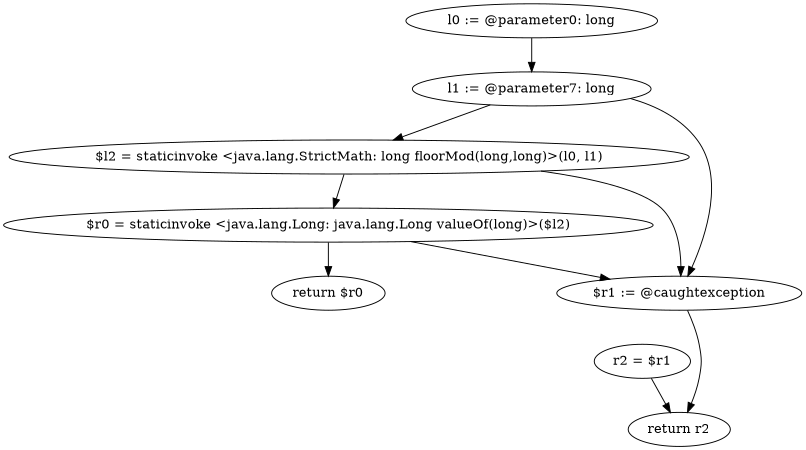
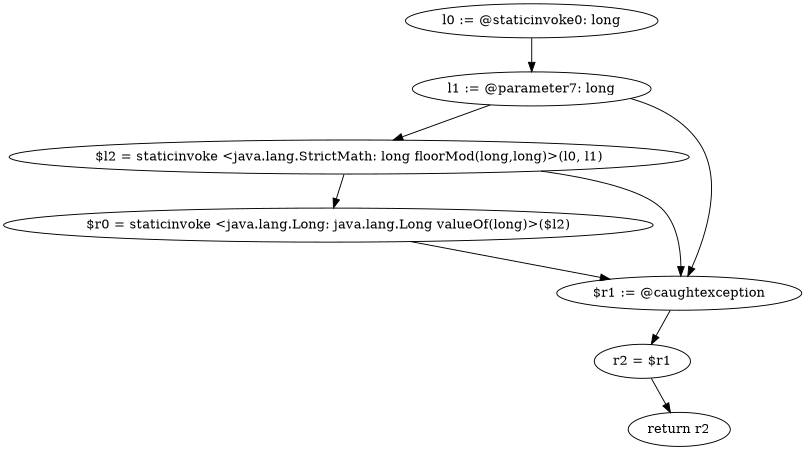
node "l0 := @parameter0: long": label "l0 := @parameter0: long" -> "l0 := @staticinvoke0: long"
node "return $r0": removed
edge "$r1 := @caughtexception" -> "return r2": now "$r1 := @caughtexception" -> "r2 = $r1"
